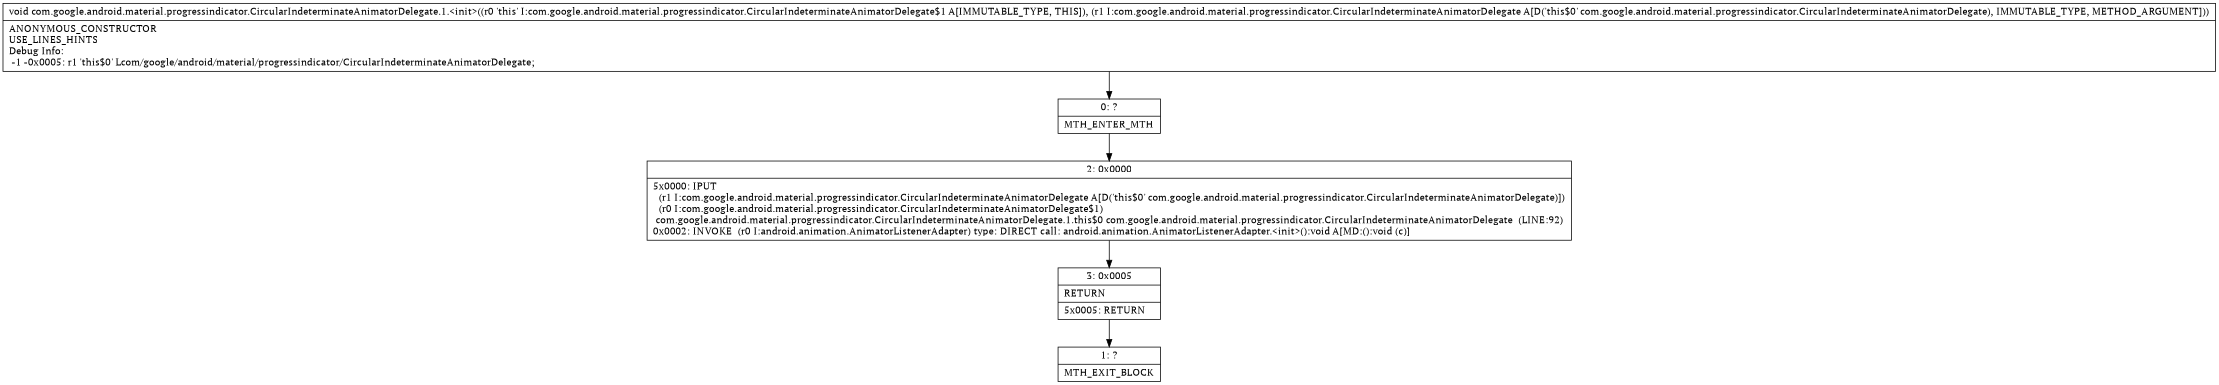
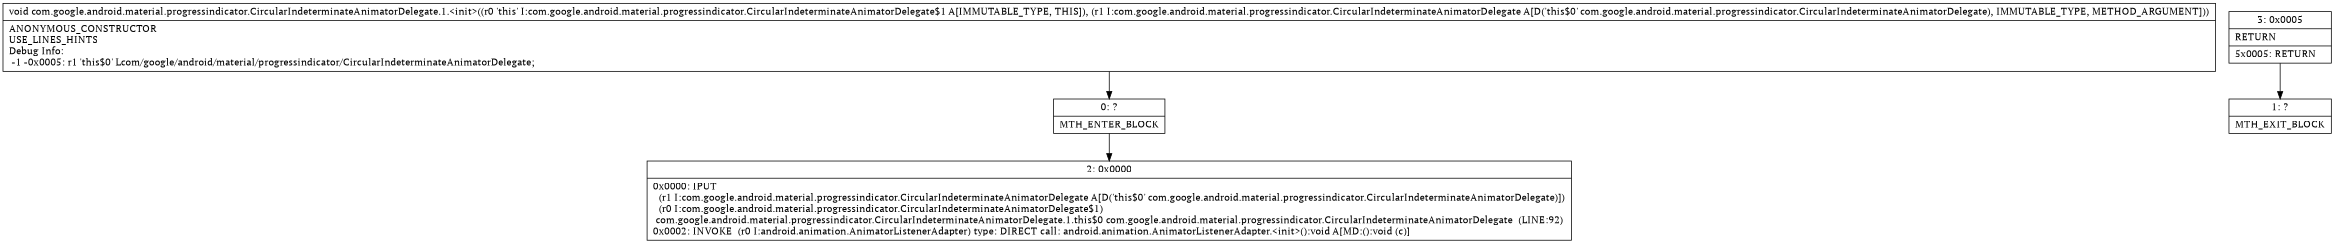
node "0: ?": text "MTH_ENTER_MTH" -> "MTH_ENTER_BLOCK"
node "2: 0x0000": text "5x0000: IPUT" -> "0x0000: IPUT"
edge "2: 0x0000" -> "3: 0x0005": removed
